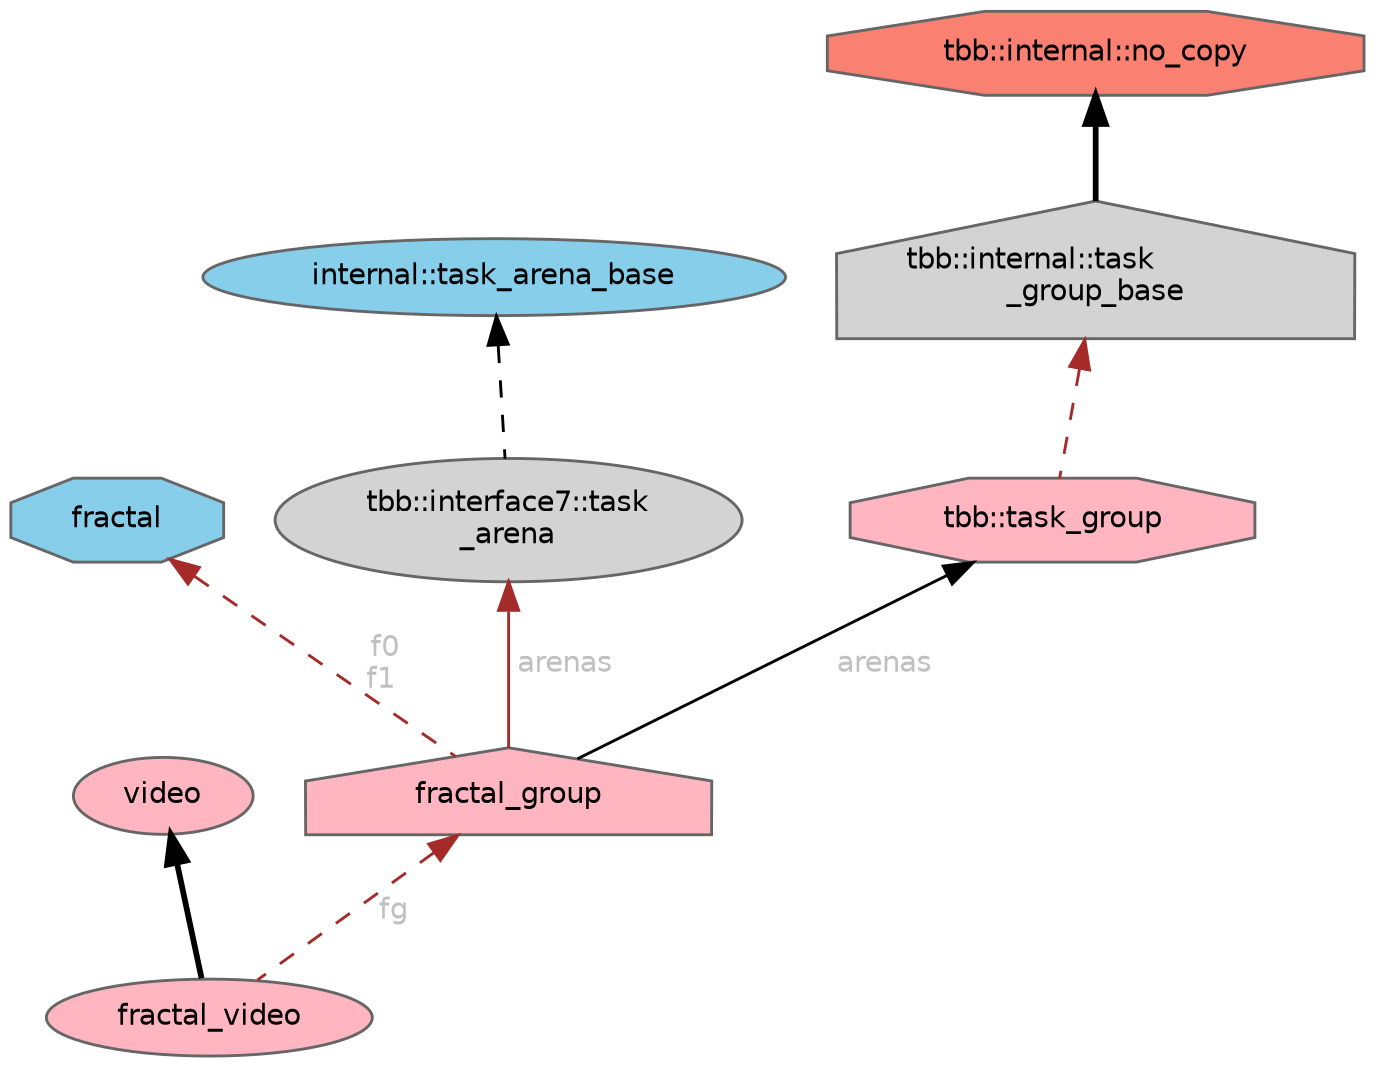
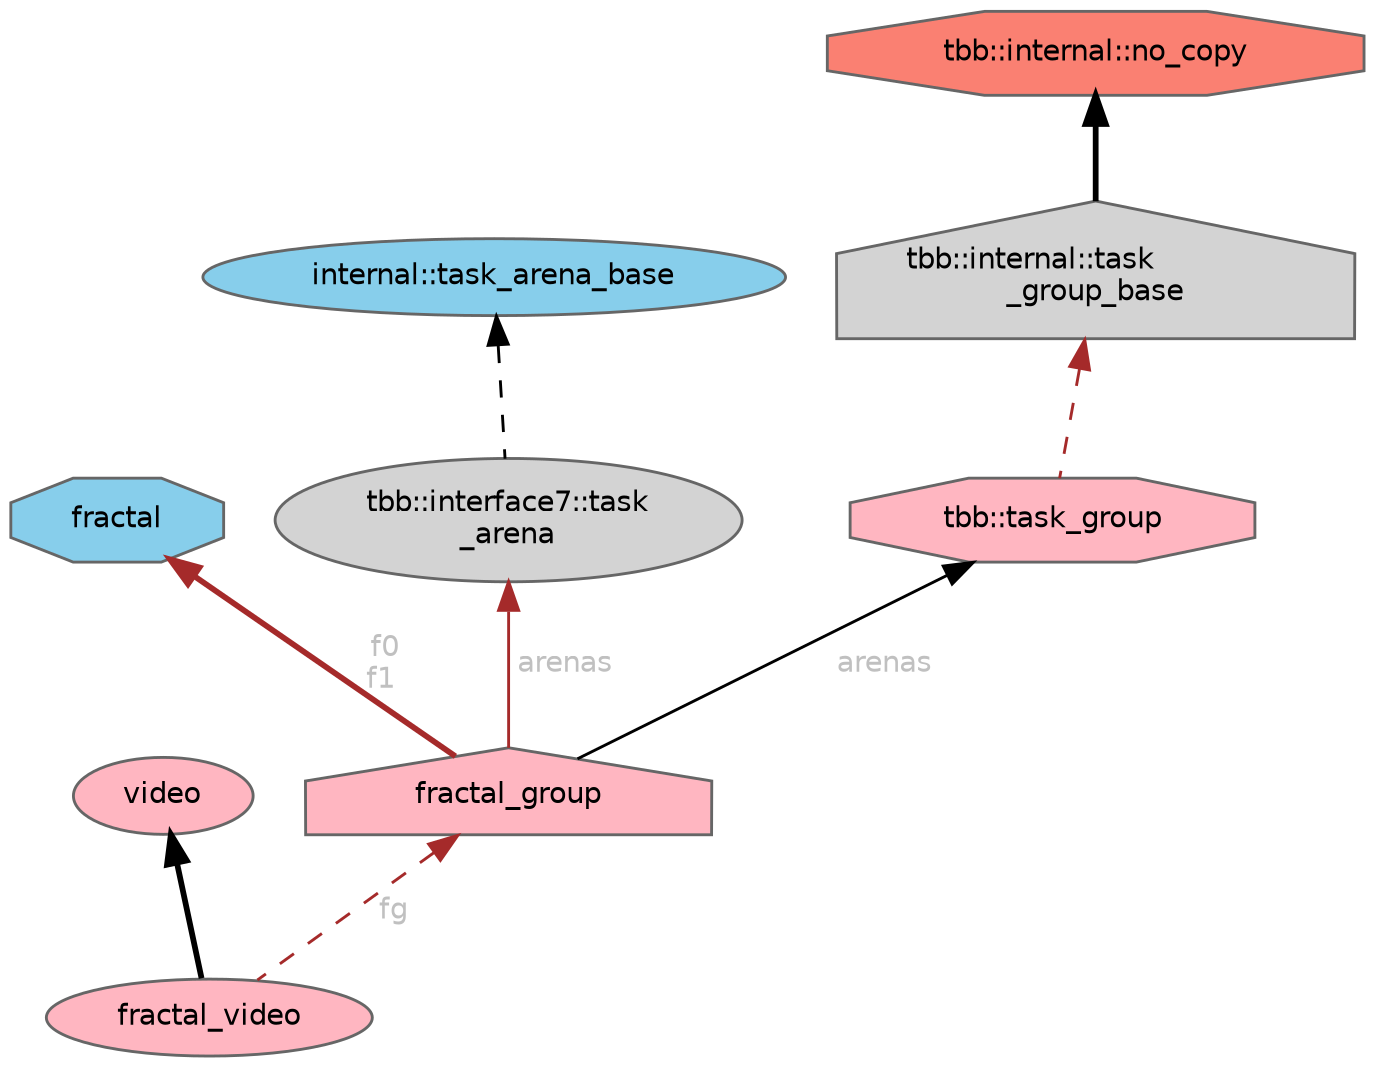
edge "fractal_group" -> "fractal": style dashed -> bold
